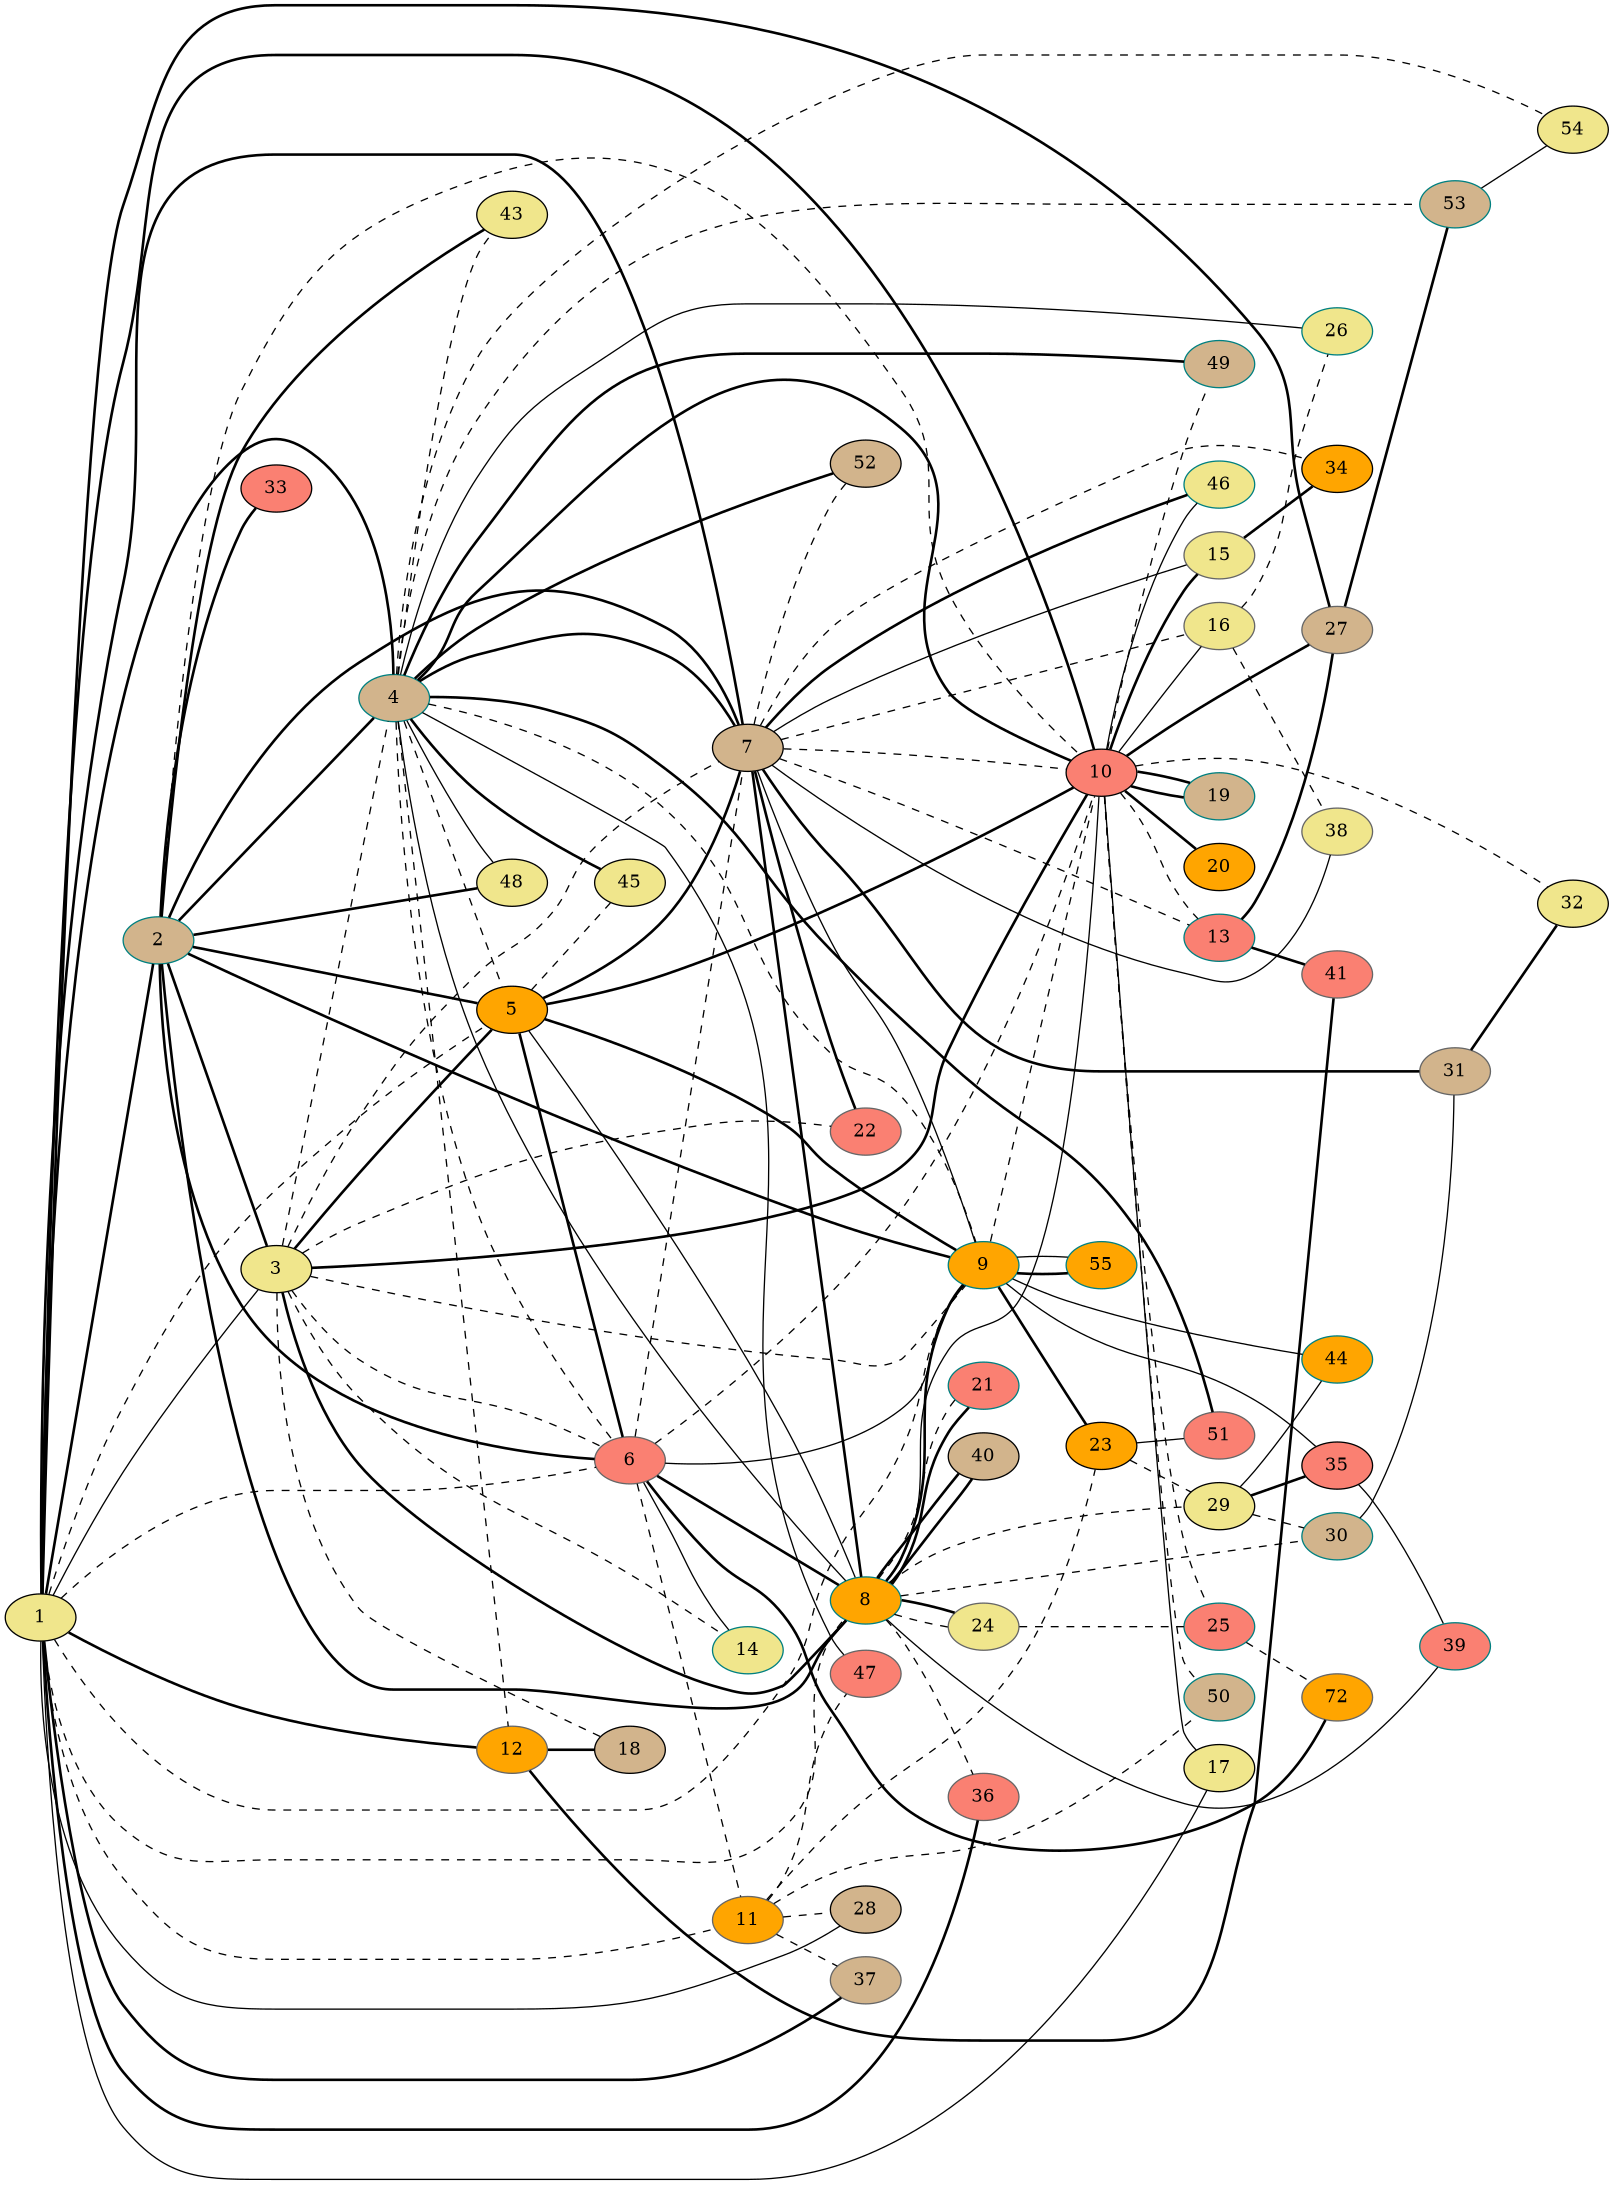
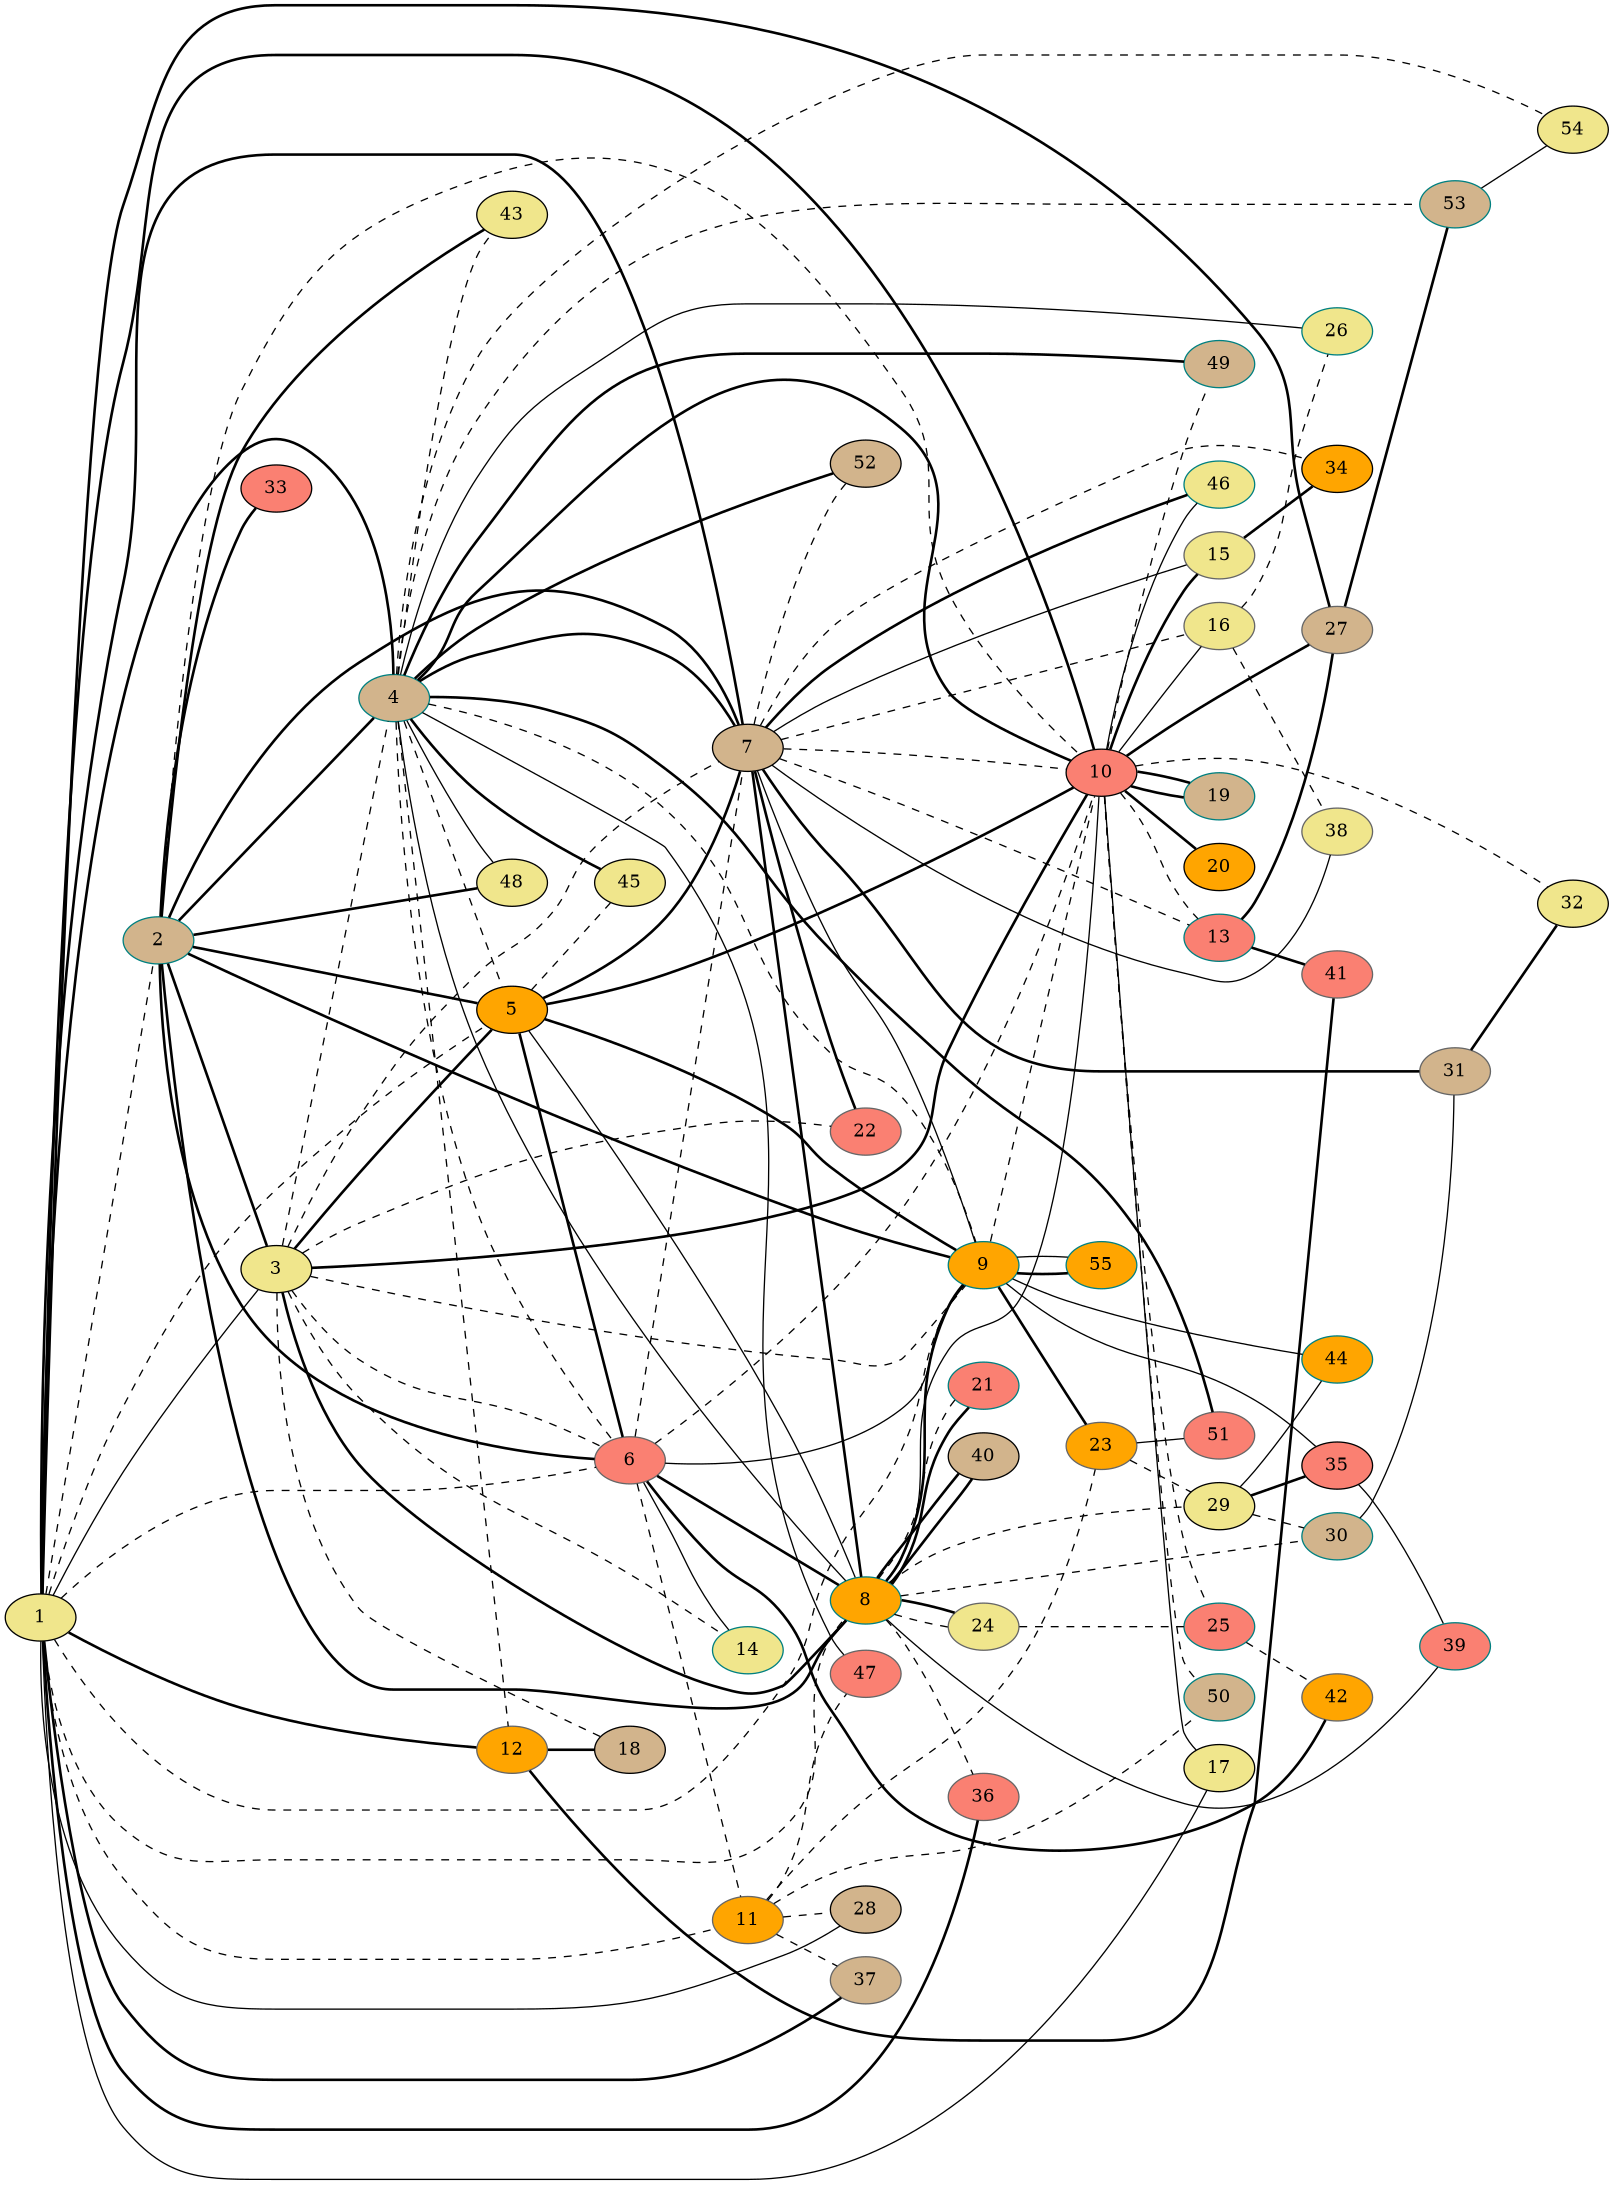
edge "2" -- "1": style bold -> dashed
node "23": color black -> gray40
node "72": label "72" -> "42"
